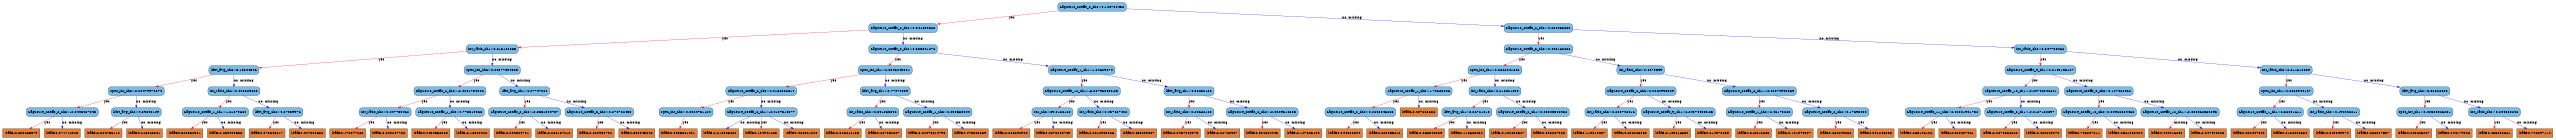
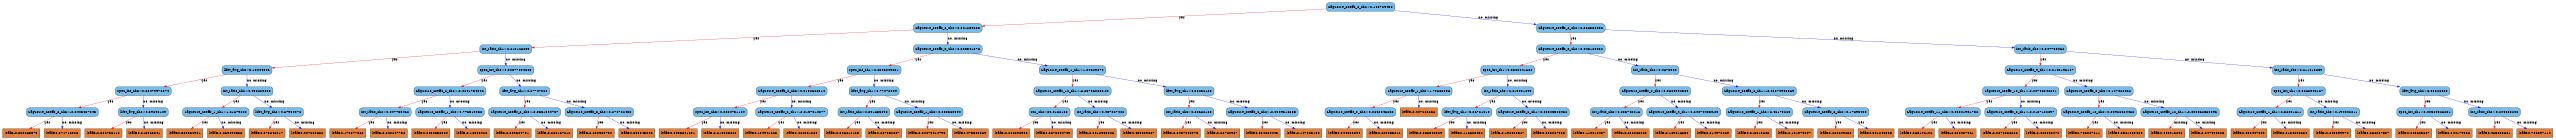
edge "Laguerre_coeffs_6_ch1<-0.0157510377" -> "leaf=-0.219203666": now "spec_int_ch3<0.0064751124" -> "leaf=-0.219203666"
